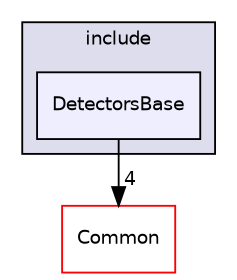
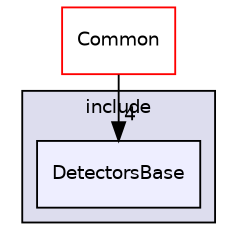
edge "DetectorsBase" -> "Common": reversed
